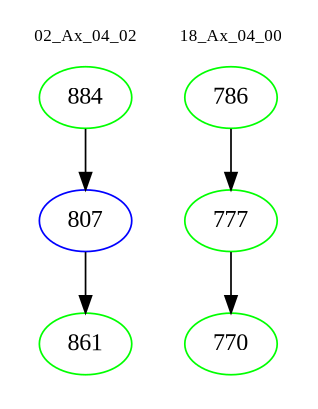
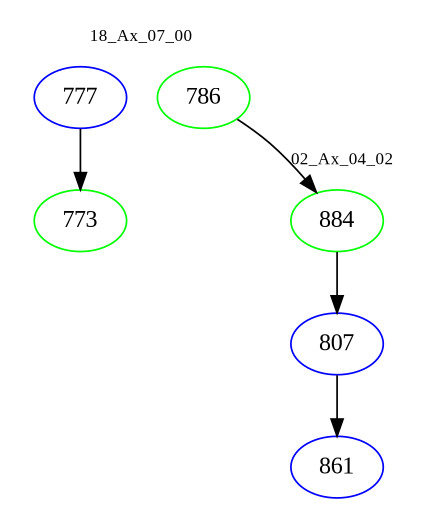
cluster "18_Ax_04_00": label "18_Ax_04_00" -> "18_Ax_07_00"
edge "786" -> "777": now "786" -> "884"
node "777": color green -> blue
node "861": color green -> blue
node "770": label "770" -> "773"
